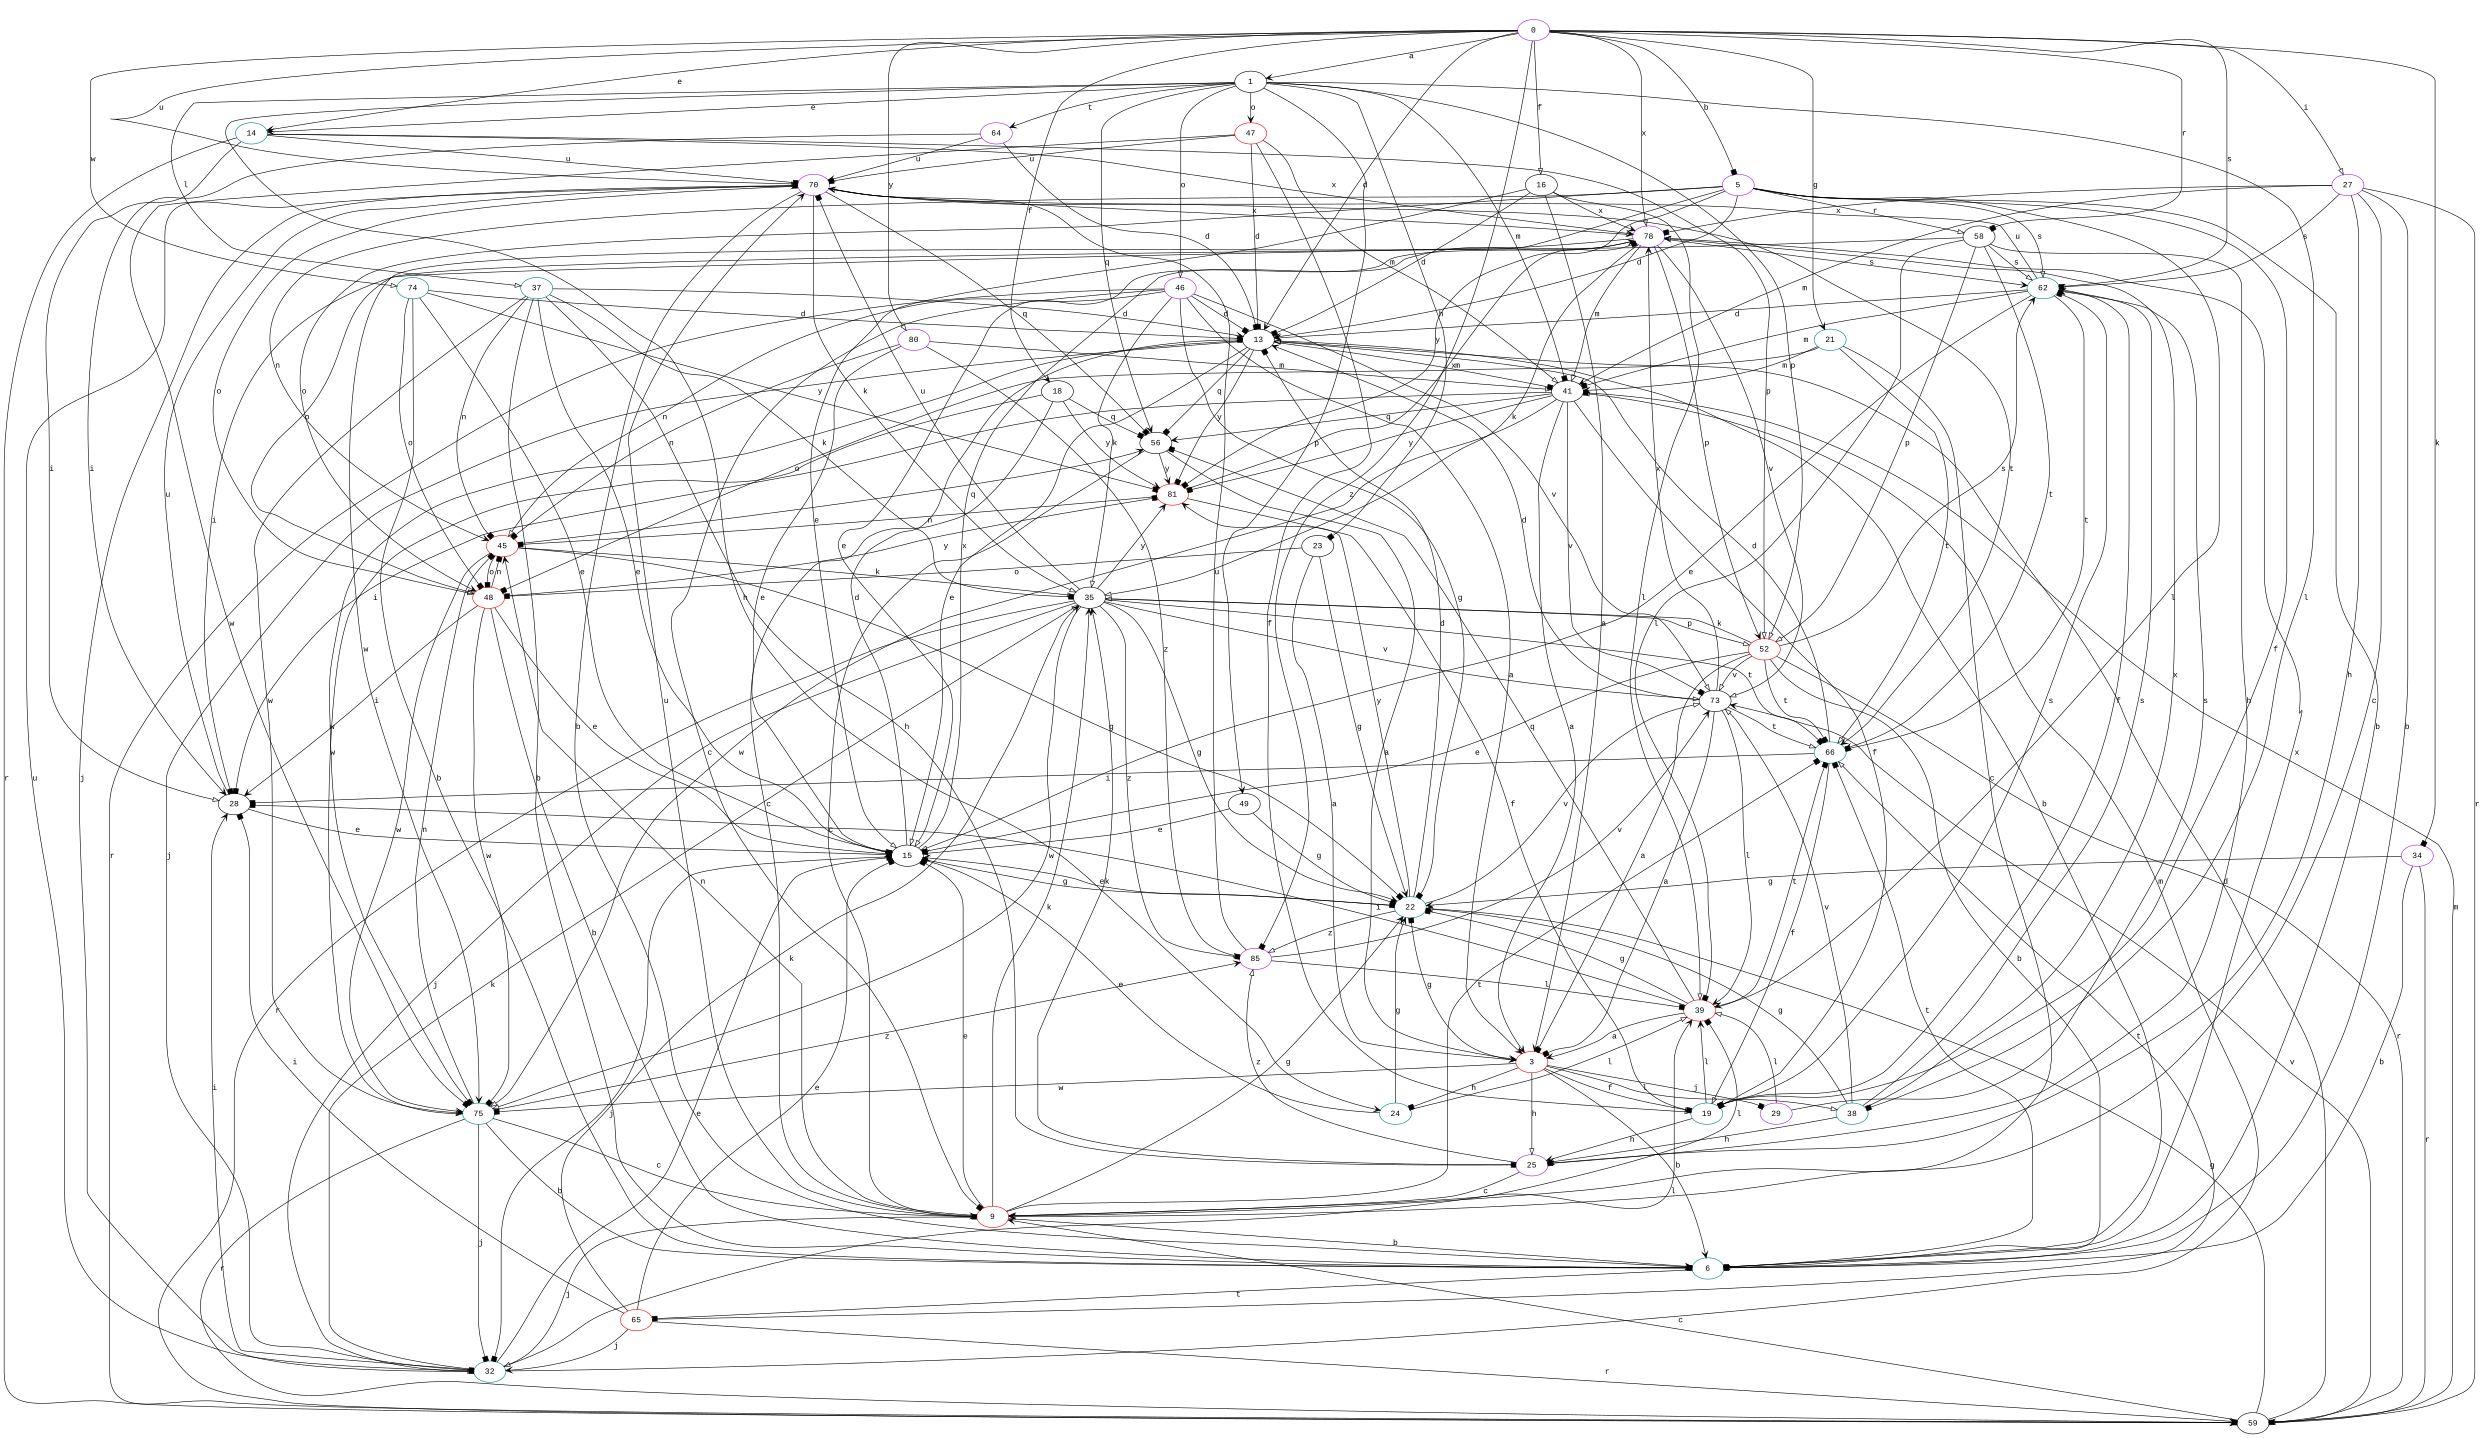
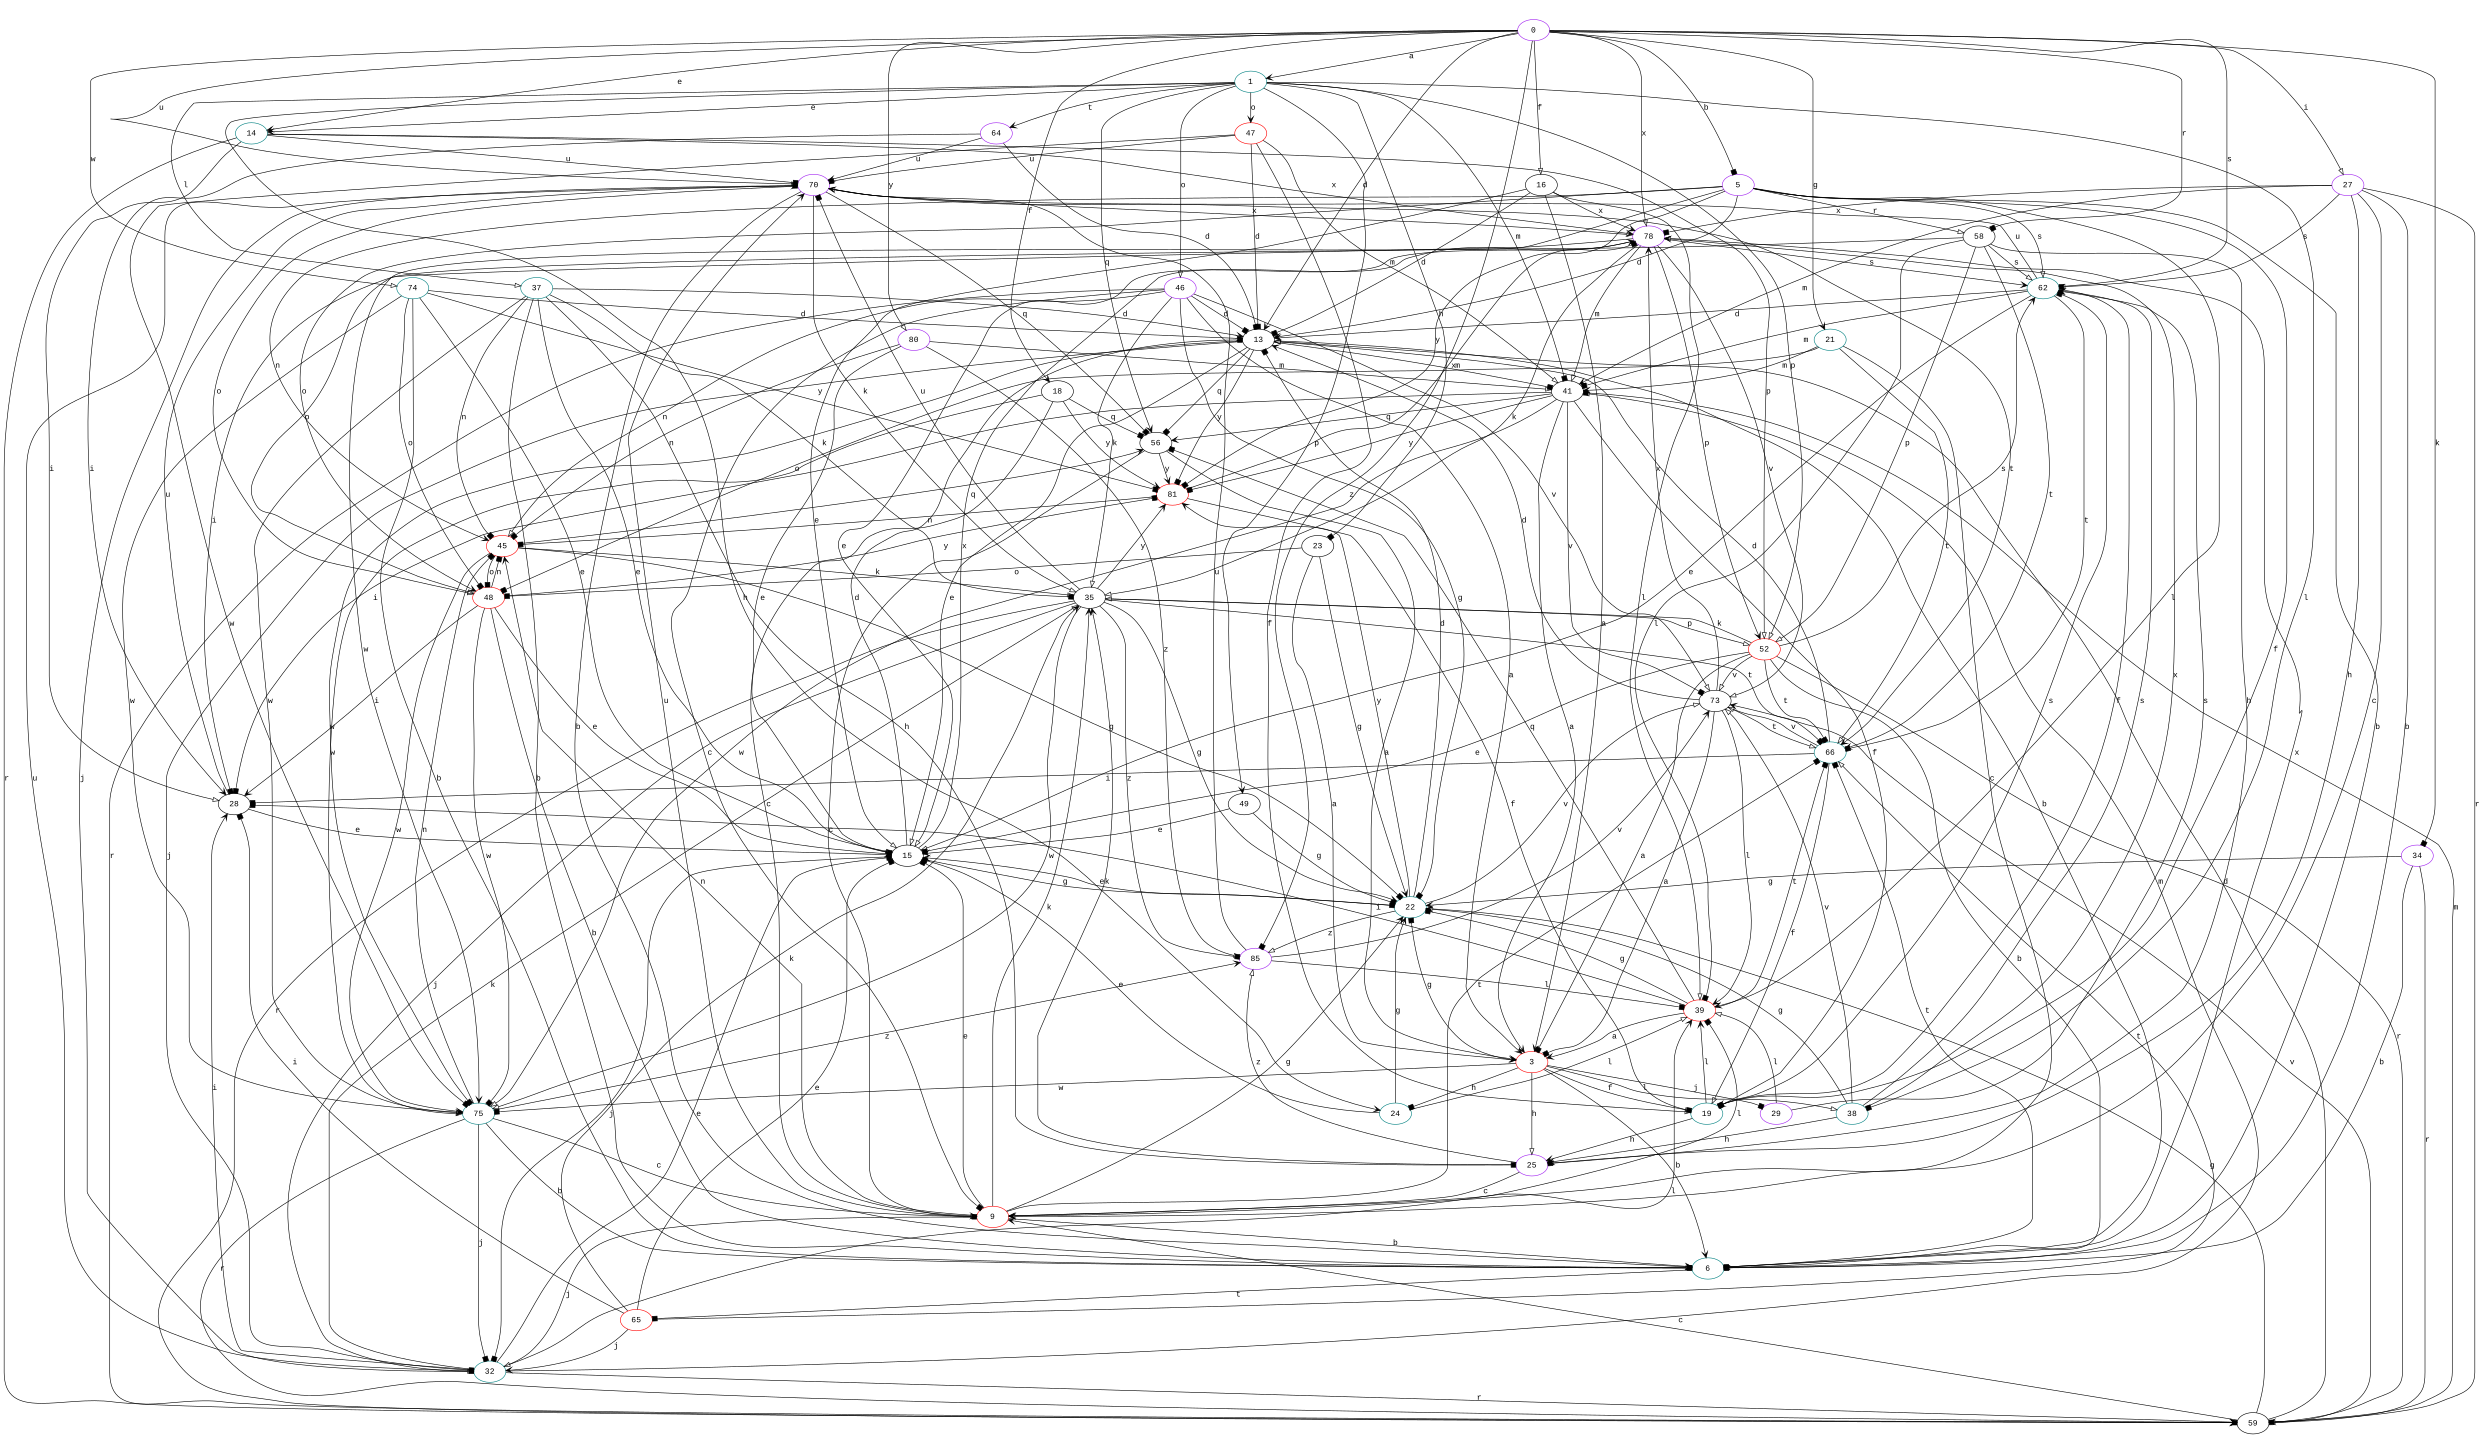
node "1": color black -> teal
edge "35" -> "73": now "66" -> "73"
edge "74" -> "75": added, label "w"
edge "65" -> "59": now "32" -> "59"
